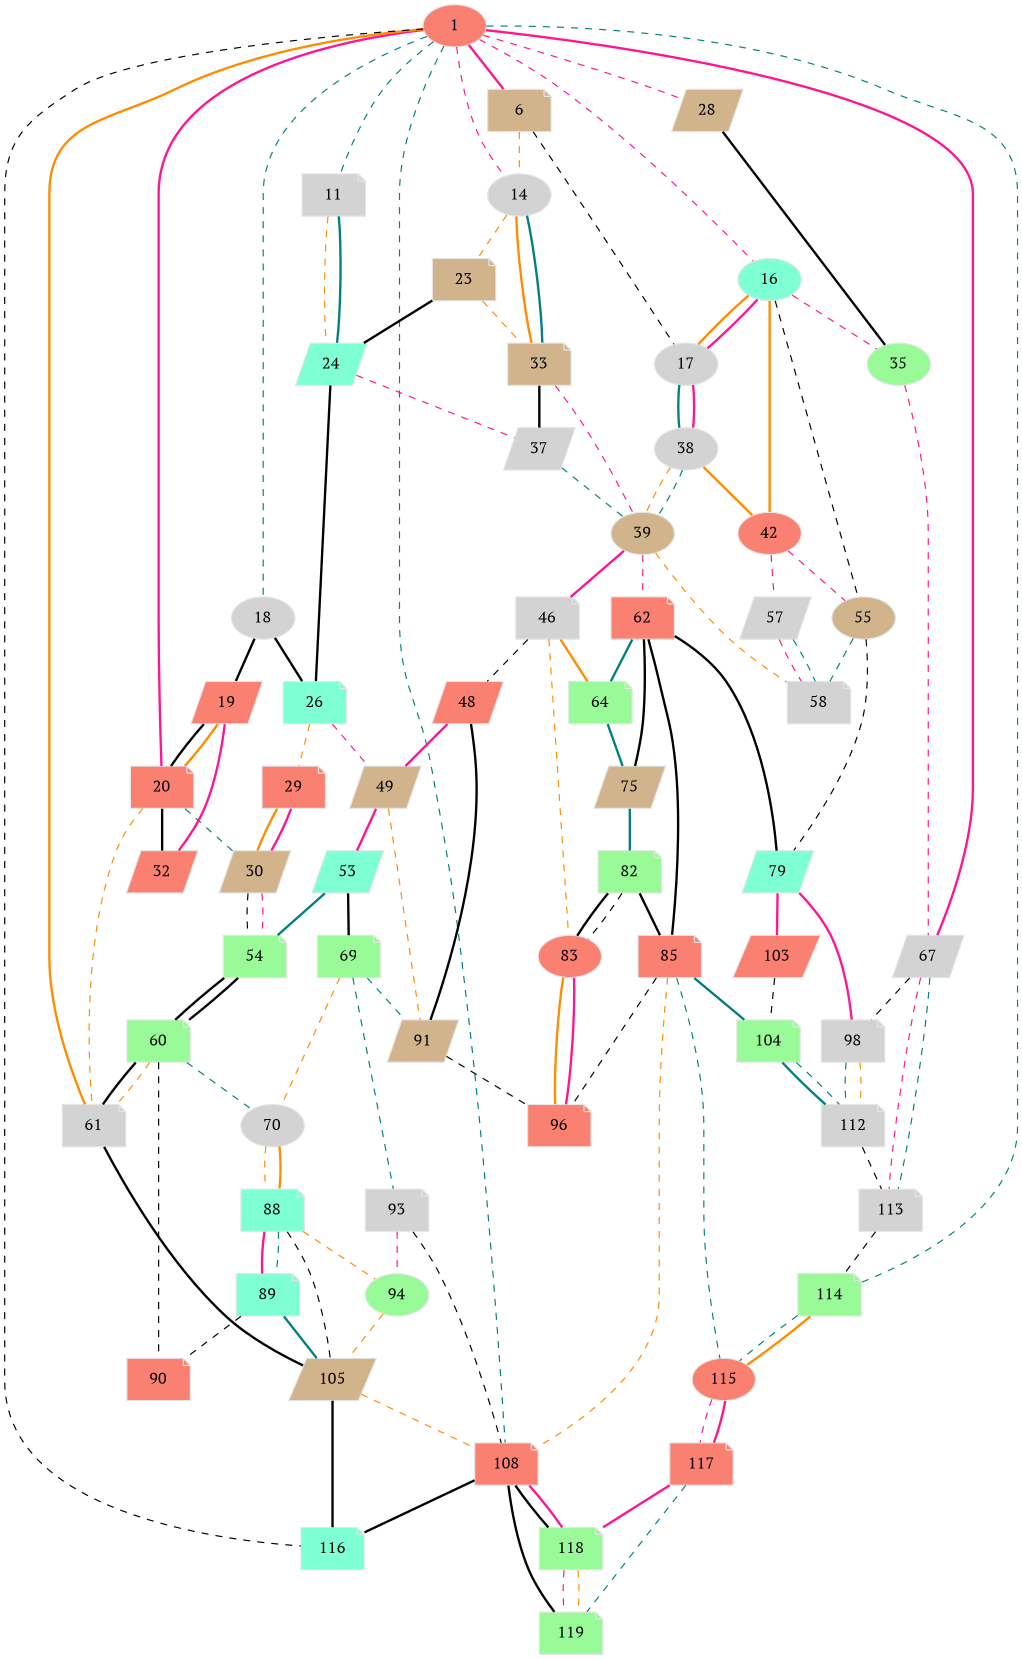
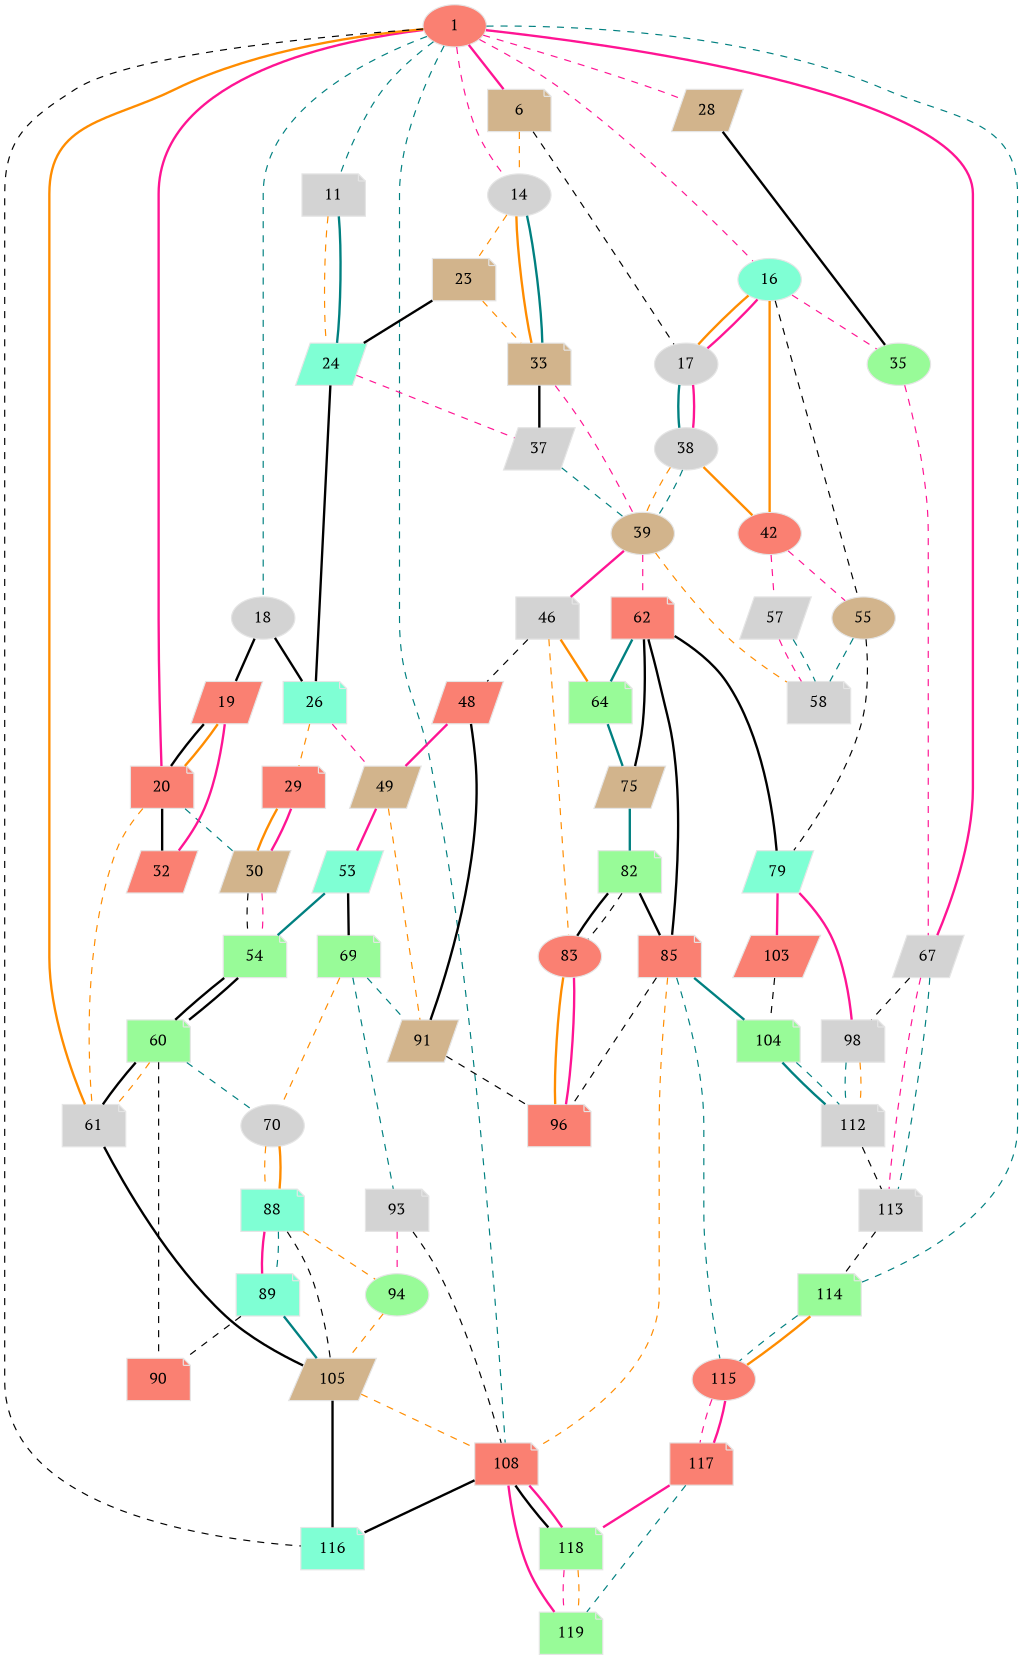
edge "108" -- "119": color black -> deeppink
